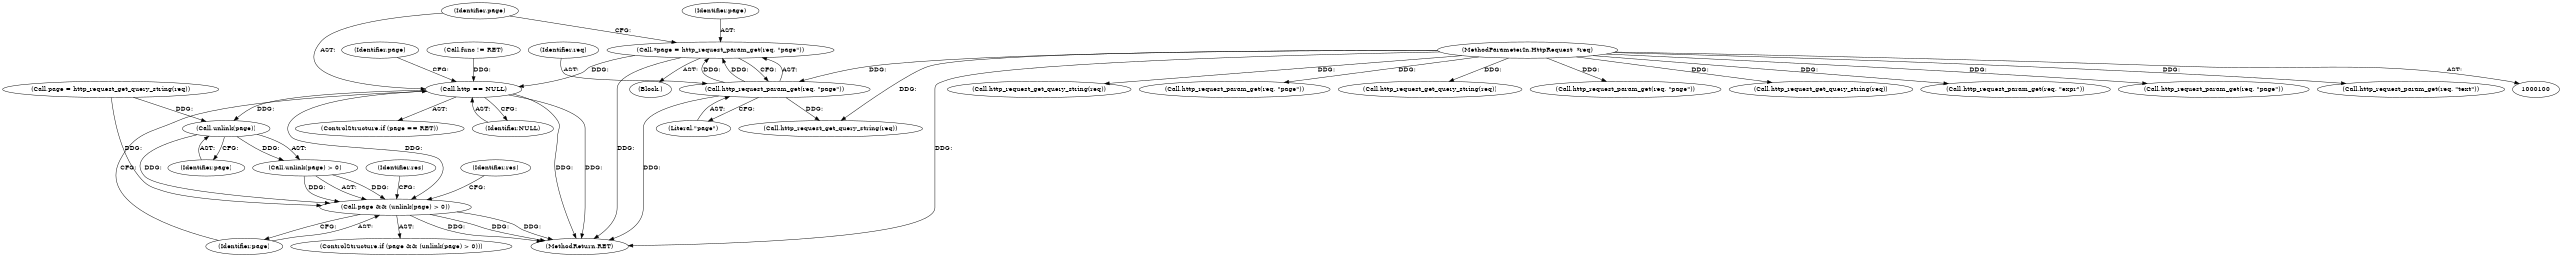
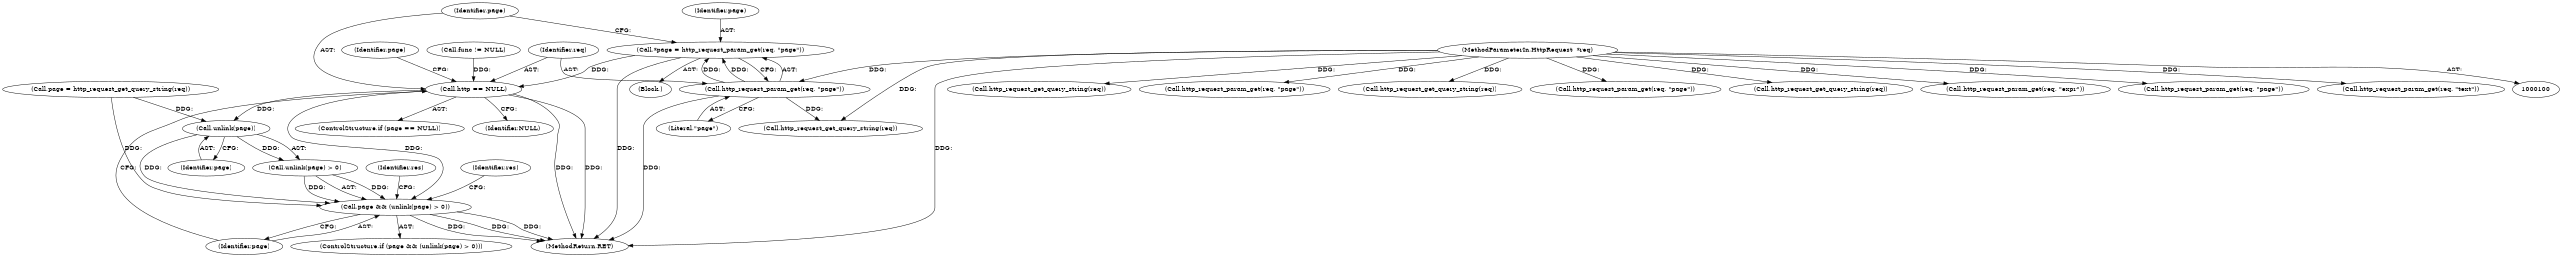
node "(Call,func != RET)": label "(Call,func != RET)" -> "(Call,func != NULL)"
edge "(Identifier,NULL)" -> "(Call,http == NULL)": now "(Identifier,req)" -> "(Call,http == NULL)"
node "(ControlStructure,if (page == RET))": label "(ControlStructure,if (page == RET))" -> "(ControlStructure,if (page == NULL))"
